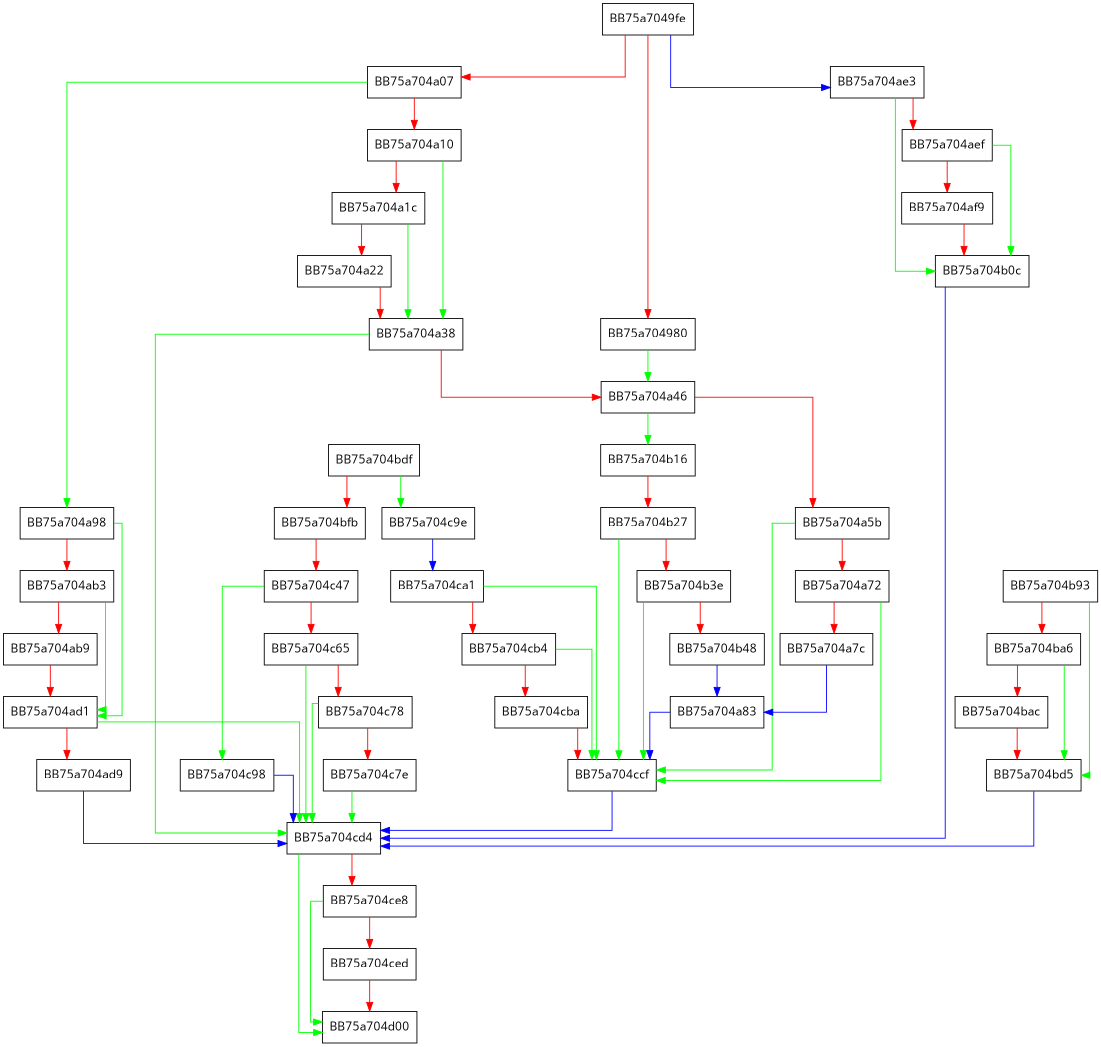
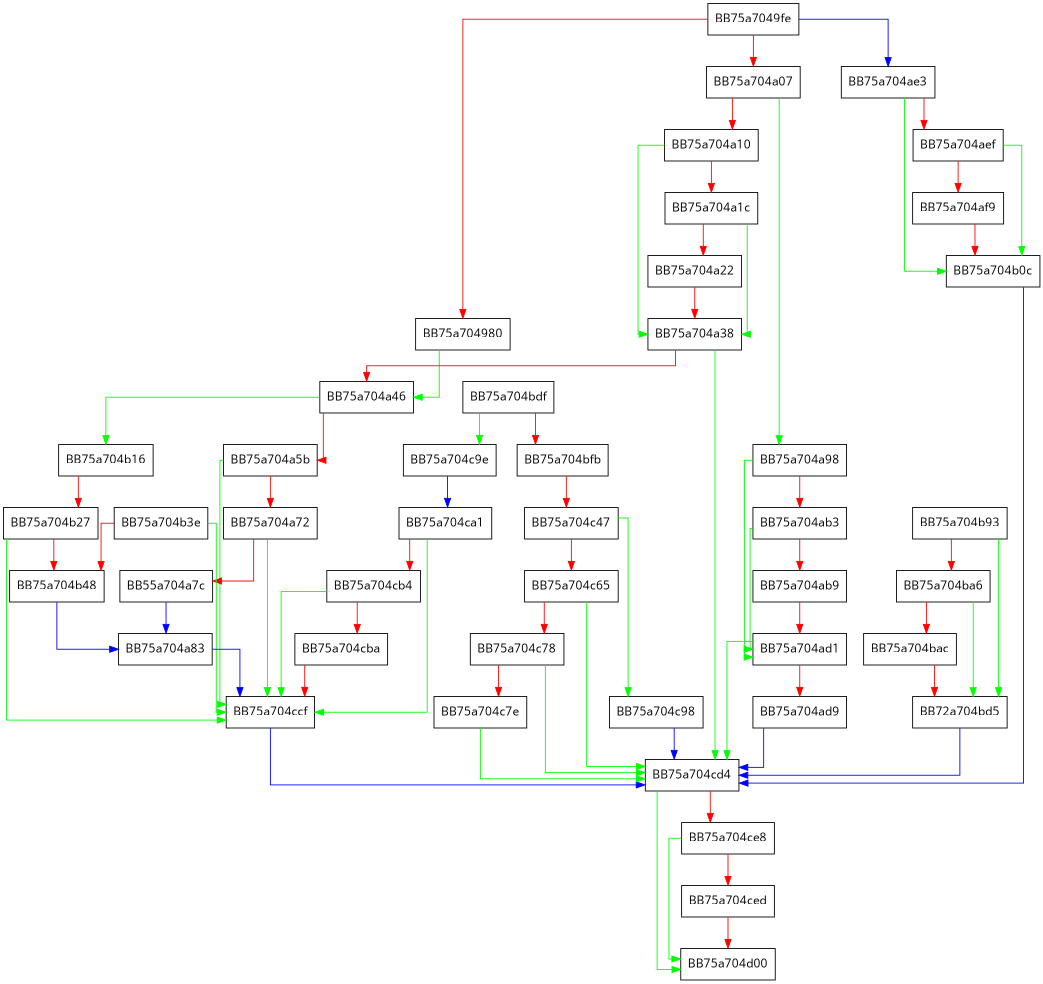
edge "BB75a704b27" -> "BB75a704b3e": now "BB75a704b27" -> "BB75a704b48"
node "BB75a704a7c": label "BB75a704a7c" -> "BB55a704a7c"
node "BB75a704bd5": label "BB75a704bd5" -> "BB72a704bd5"
